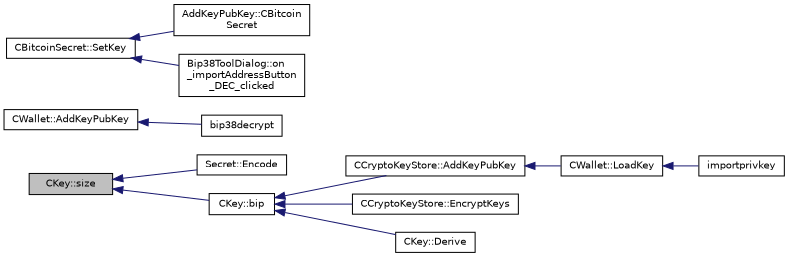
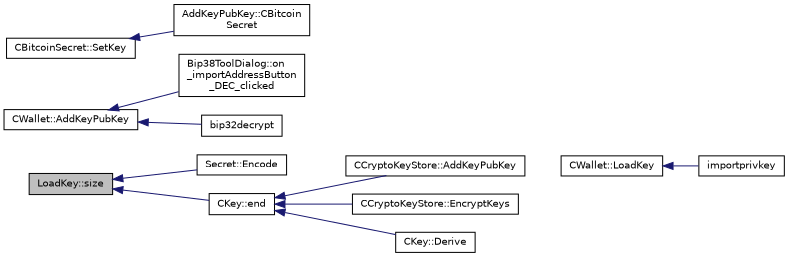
edge "Bip38ToolDialog::on _importAddressButton _DEC_clicked" -> "CBitcoinSecret::SetKey": now "Bip38ToolDialog::on _importAddressButton _DEC_clicked" -> "CWallet::AddKeyPubKey"
node "bip38decrypt": label "bip38decrypt" -> "bip32decrypt"
edge "CWallet::LoadKey" -> "CCryptoKeyStore::AddKeyPubKey": removed
node "CKey::size": label "CKey::size" -> "LoadKey::size"
node "CKey::bip": label "CKey::bip" -> "CKey::end"
